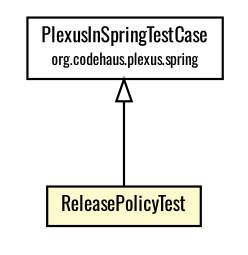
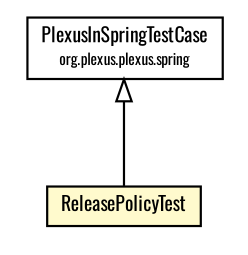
node "PlexusInSpringTestCase": text "org.codehaus.plexus.spring" -> "org.plexus.plexus.spring"
